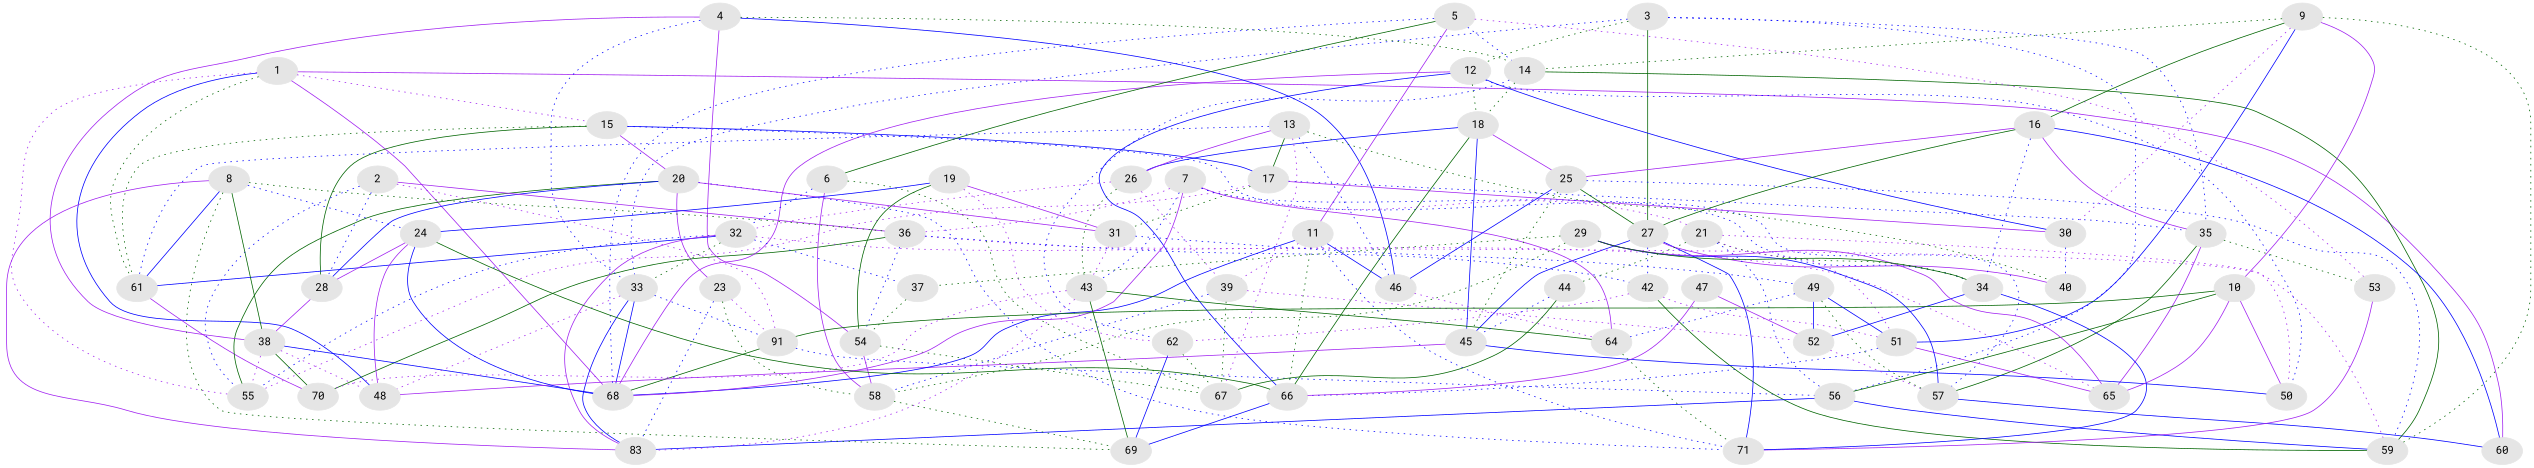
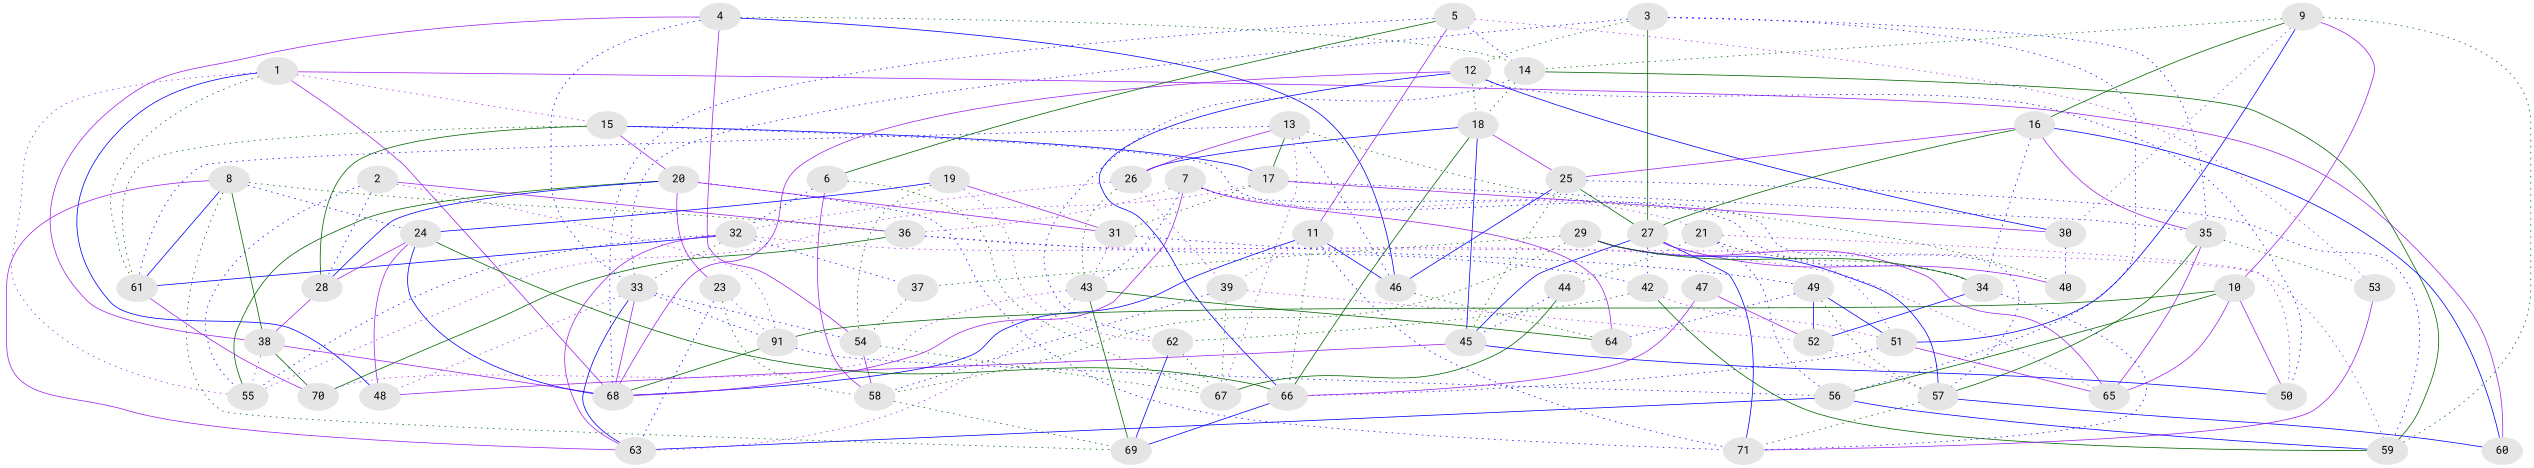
edge "19" -- "54": style solid -> dotted
edge "36" -- "54": now "33" -- "54"
edge "46" -- "64": color purple -> darkgreen
edge "42" -- "62": color purple -> darkgreen
edge "33" -- "68": color blue -> purple
edge "38" -- "68": color blue -> purple
edge "38" -- "48": removed
edge "64" -- "71": now "57" -- "71"
edge "34" -- "71": style solid -> dotted
node "83": label "83" -> "63"
